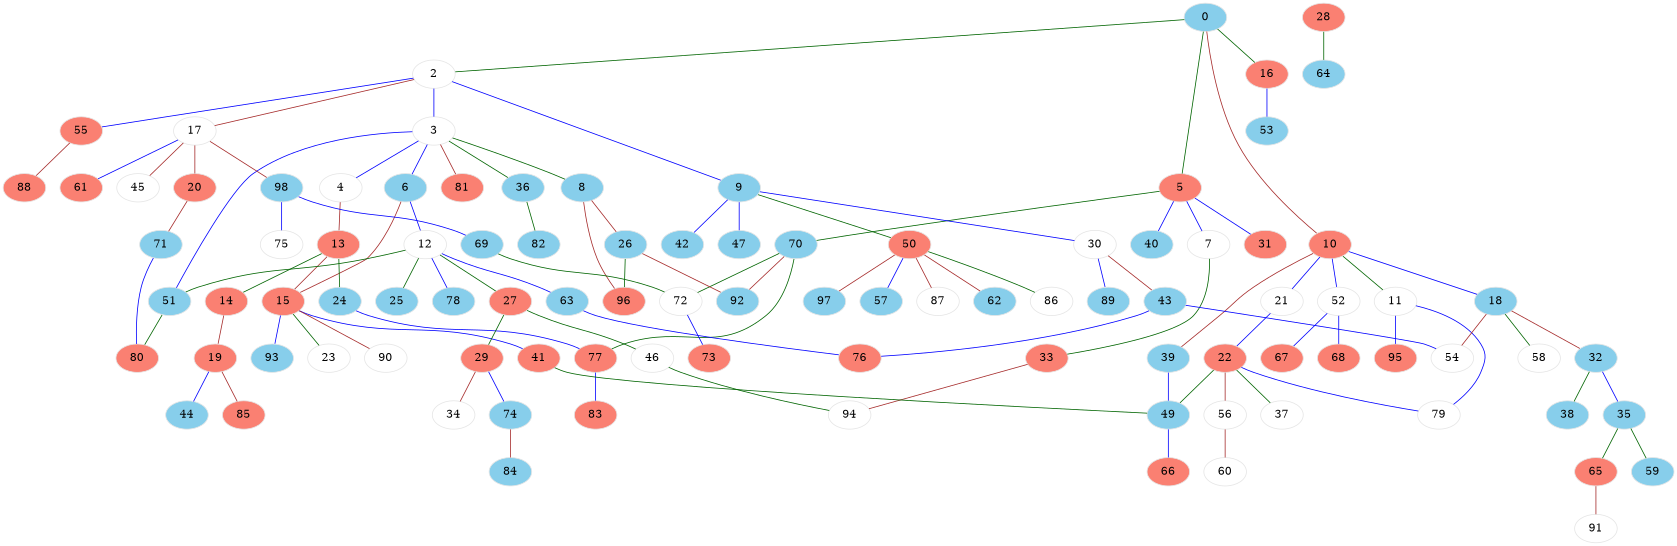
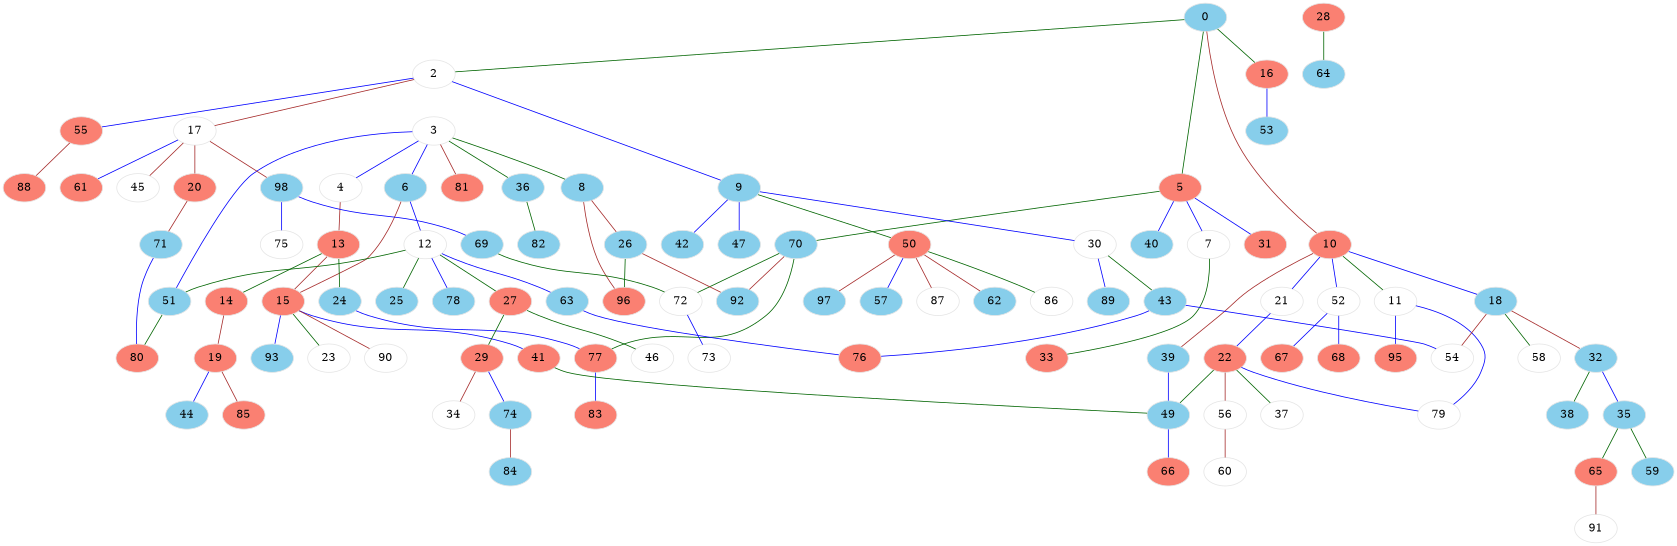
edge "2" -- "3": removed
edge "30" -- "43": color brown -> darkgreen
node "73": fillcolor salmon -> white
node "94": removed
